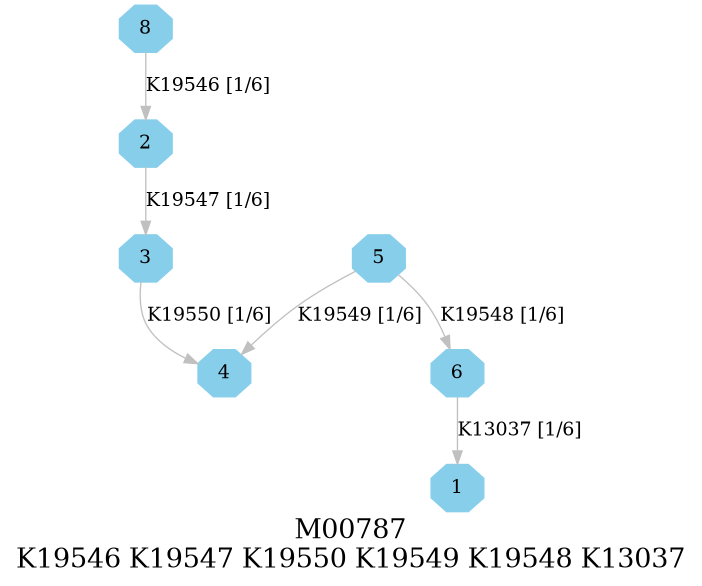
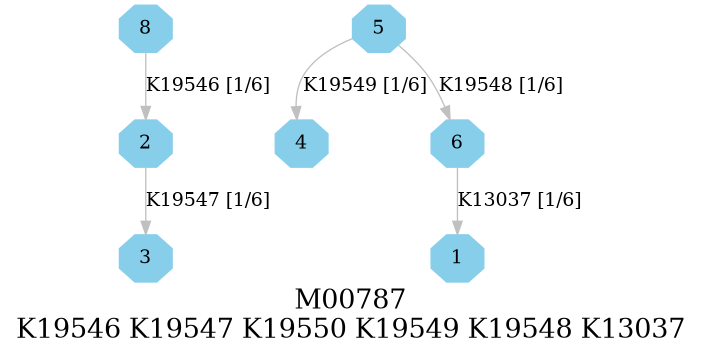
edge "3" -> "4": removed, label "K19550 [1/6]"
